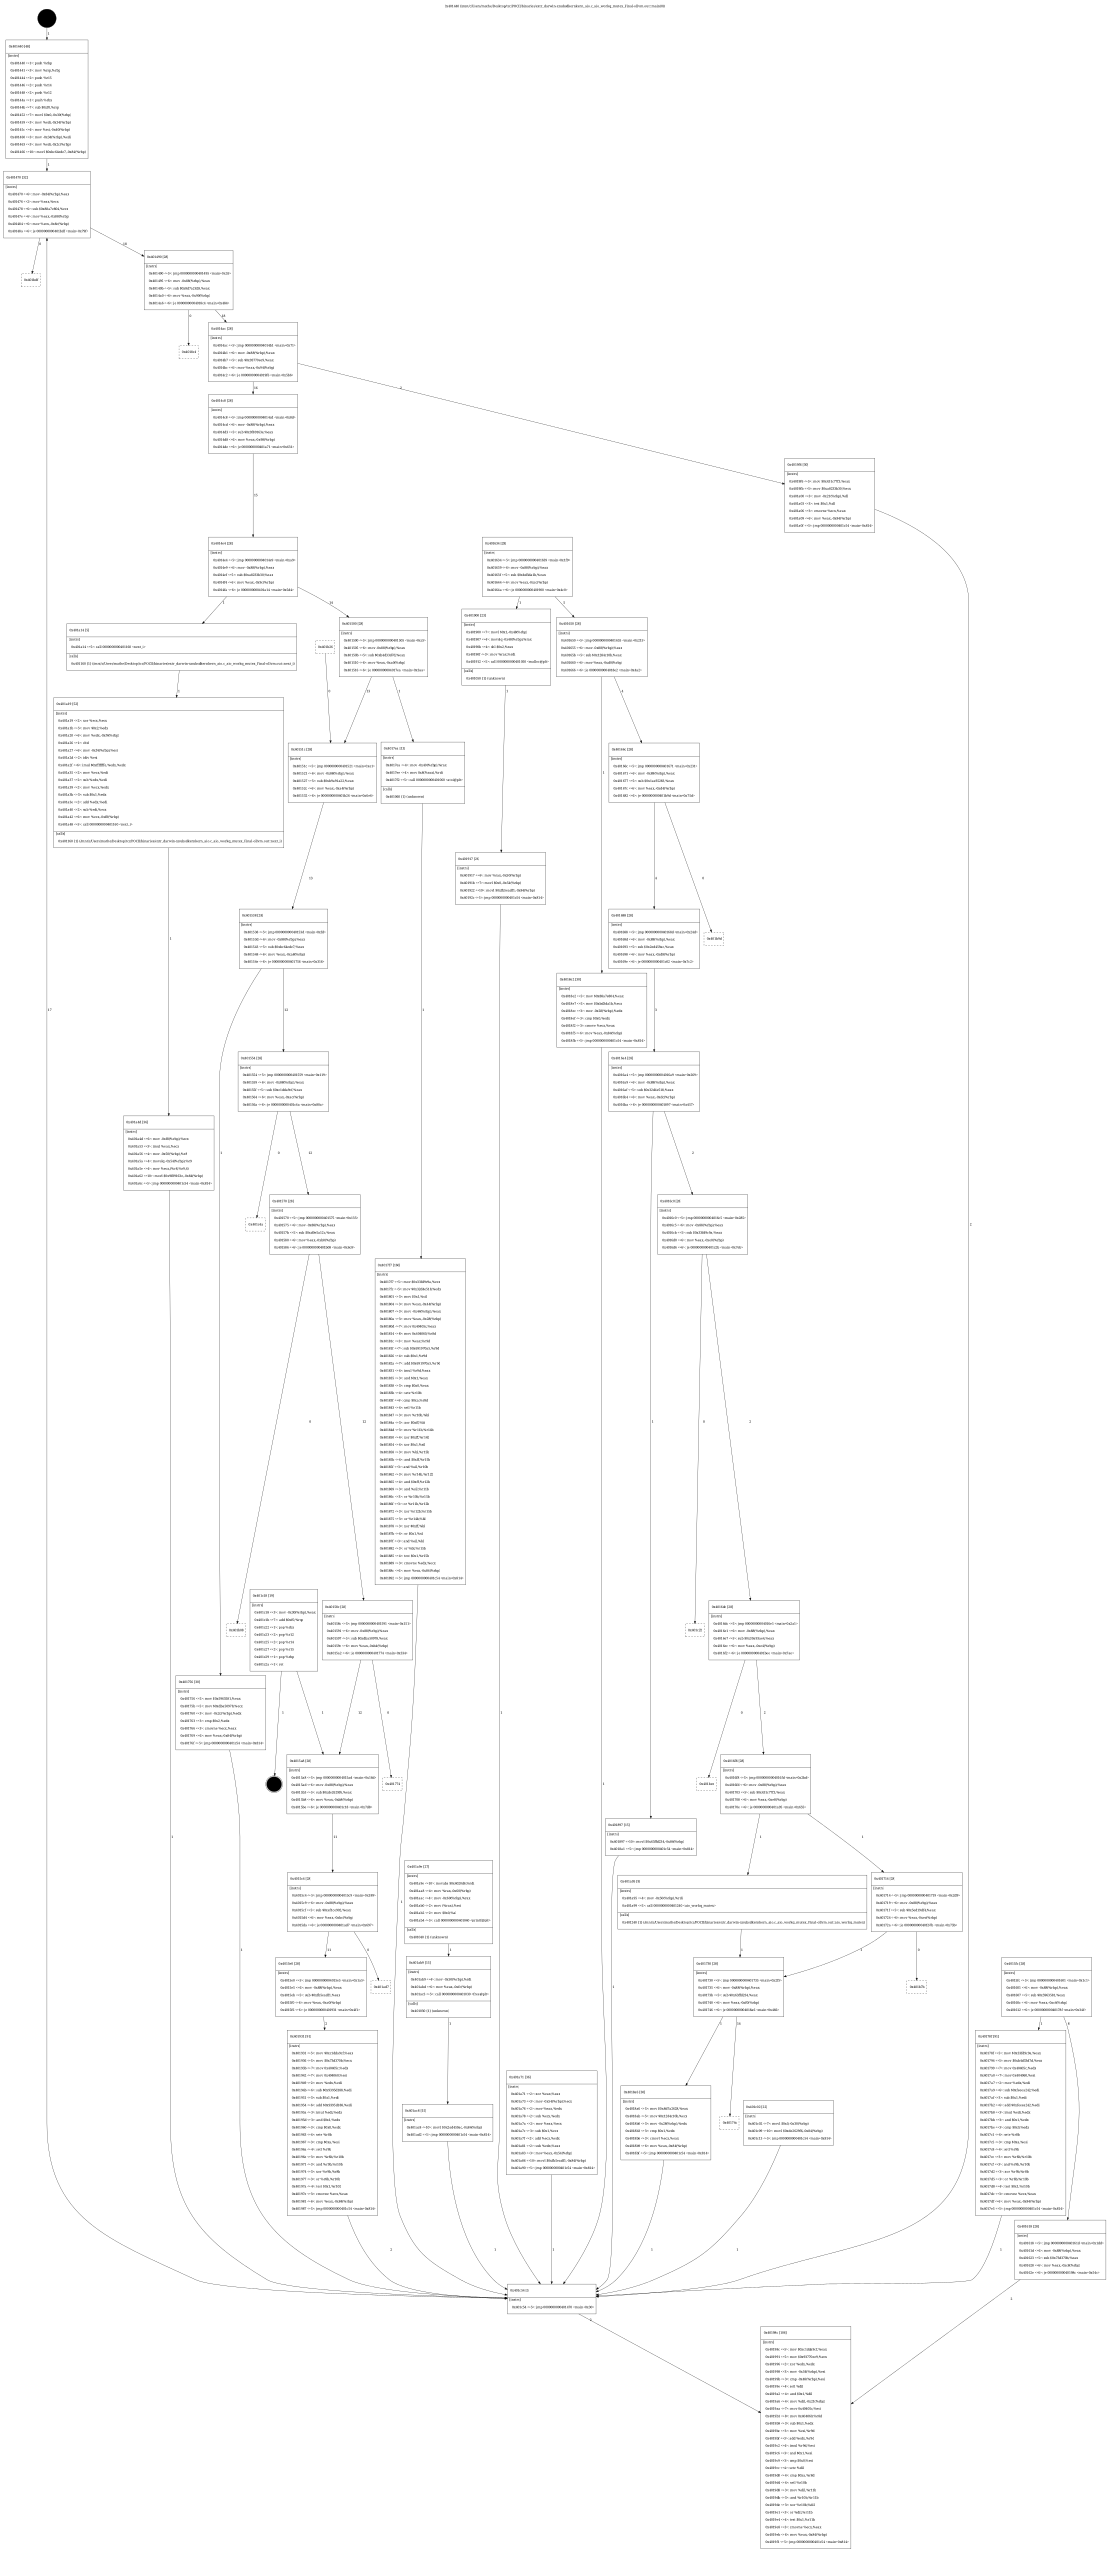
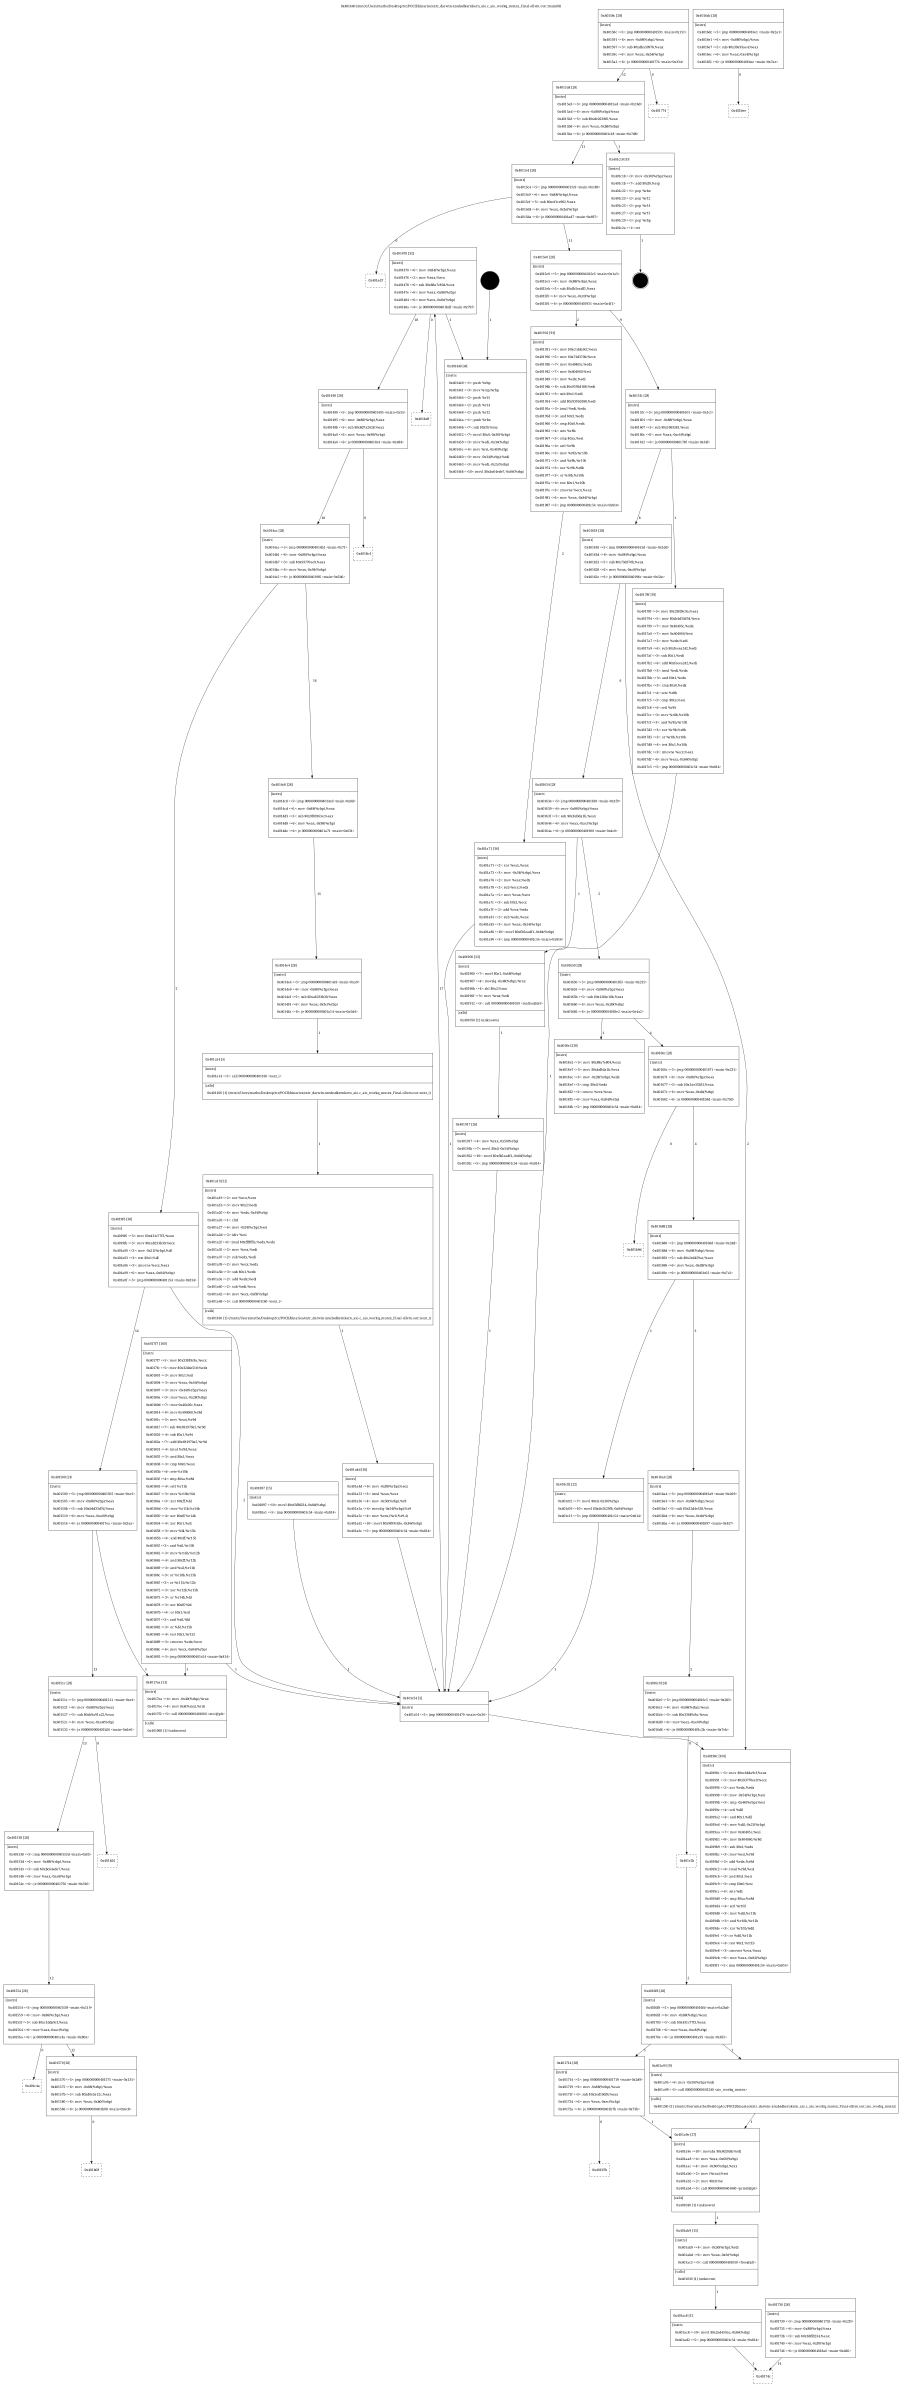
edge "0x401440 [48]" -> "0x401470 [32]": reversed
edge "0x4015e0 [28]" -> "0x4015fc [28]": added, label "9"
edge "0x4014e4 [28]" -> "0x401500 [28]": now "0x4019f6 [30]" -> "0x401500 [28]"
edge "0x401618 [28]" -> "0x401634 [28]": added, label "6"
edge "0x401b26" -> "0x40151c [28]": reversed
edge "0x4017ea [13]" -> "0x4017f7 [160]": reversed
edge "0x401688 [28]" -> "0x401c02 [22]": added, label "1"
edge "0x401570 [28]" -> "0x40158c [28]": removed, label "12"
edge "0x4016c0 [28]" -> "0x4016dc [28]": removed, label "2"
edge "0x4016a4 [28]" -> "0x401897 [15]": removed, label "1"
edge "0x4018e2 [30]" -> "0x401c54 [5]": removed, label "1"
edge "0x4016dc [28]" -> "0x4016f8 [28]": now "0x401c2b" -> "0x4016f8 [28]"
edge "0x401c18 [19]" -> "0x4015a8 [28]": reversed
node "0x401756 [30]": removed
edge "0x401a95 [9]" -> "0x401730 [28]": now "0x401a95 [9]" -> "0x401a9e [27]"
edge "0x401714 [28]" -> "0x401730 [28]": now "0x401714 [28]" -> "0x401a9e [27]"
node "0x4018a6 [30]": removed
edge "0x401ac8 [15]" -> "0x401c54 [5]": now "0x401ac8 [15]" -> "0x40174c"
edge "0x401931 [91]" -> "0x401c54 [5]": now "0x401931 [91]" -> "0x401a71 [36]"
